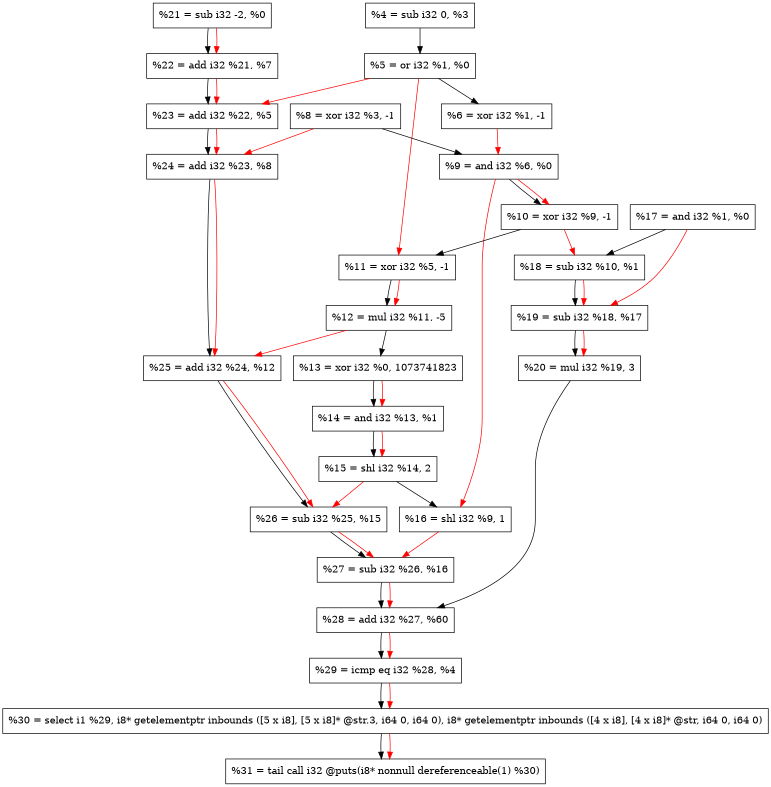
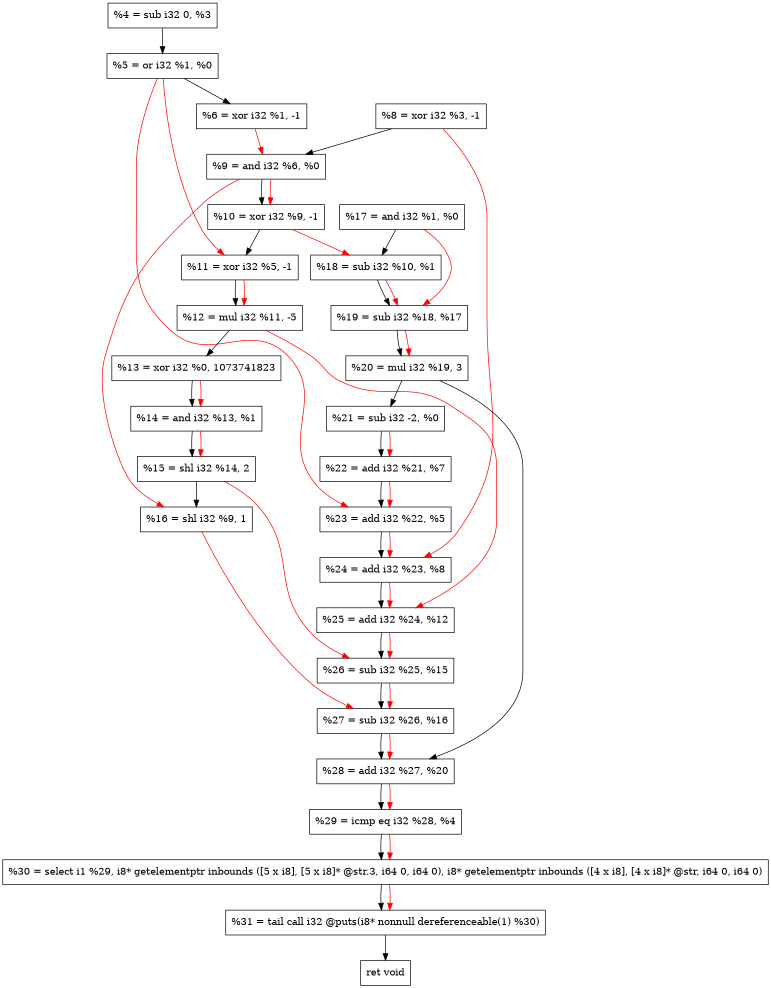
edge "%20 = mul i32 %19, 3" -> "%21 = sub i32 -2, %0": added
node "%28 = add i32 %27, %60": label "%28 = add i32 %27, %60" -> "%28 = add i32 %27, %20"
node "ret void": added
